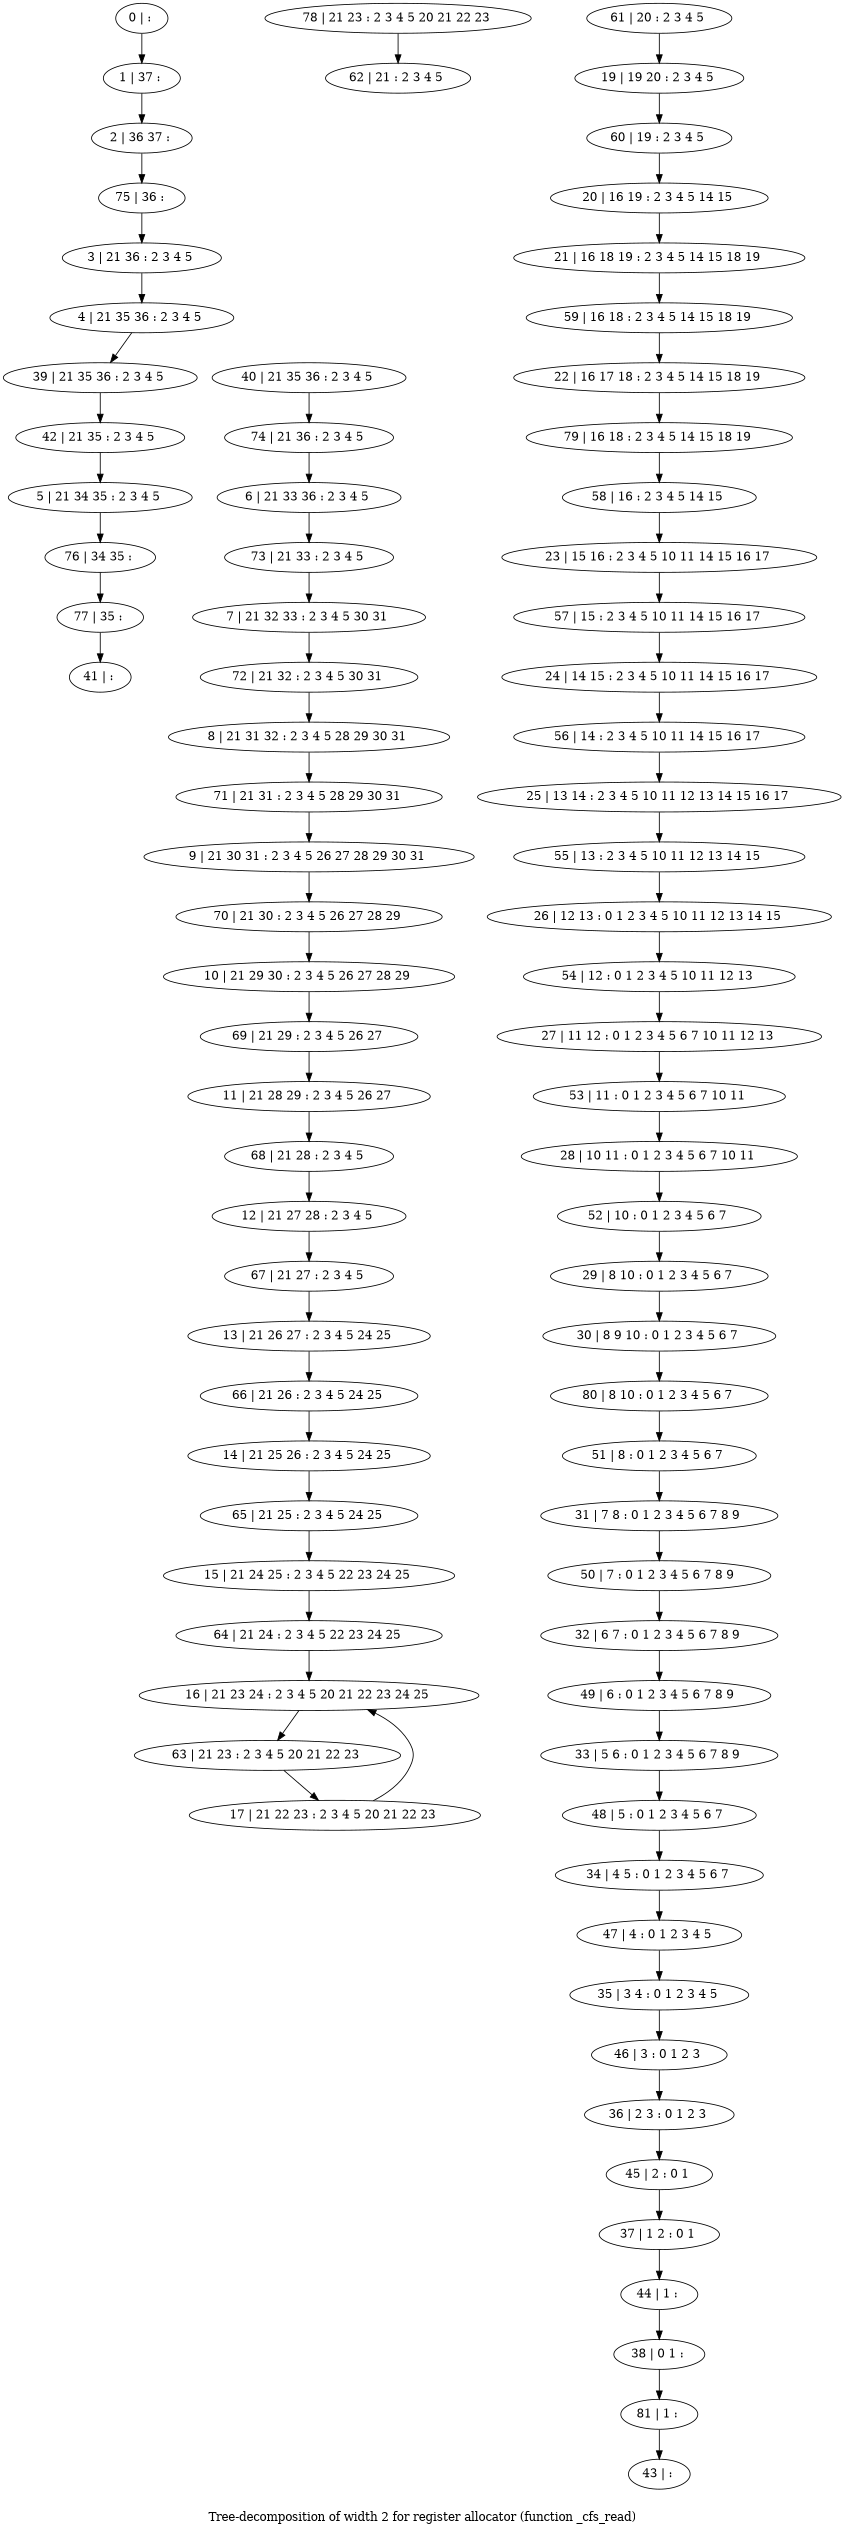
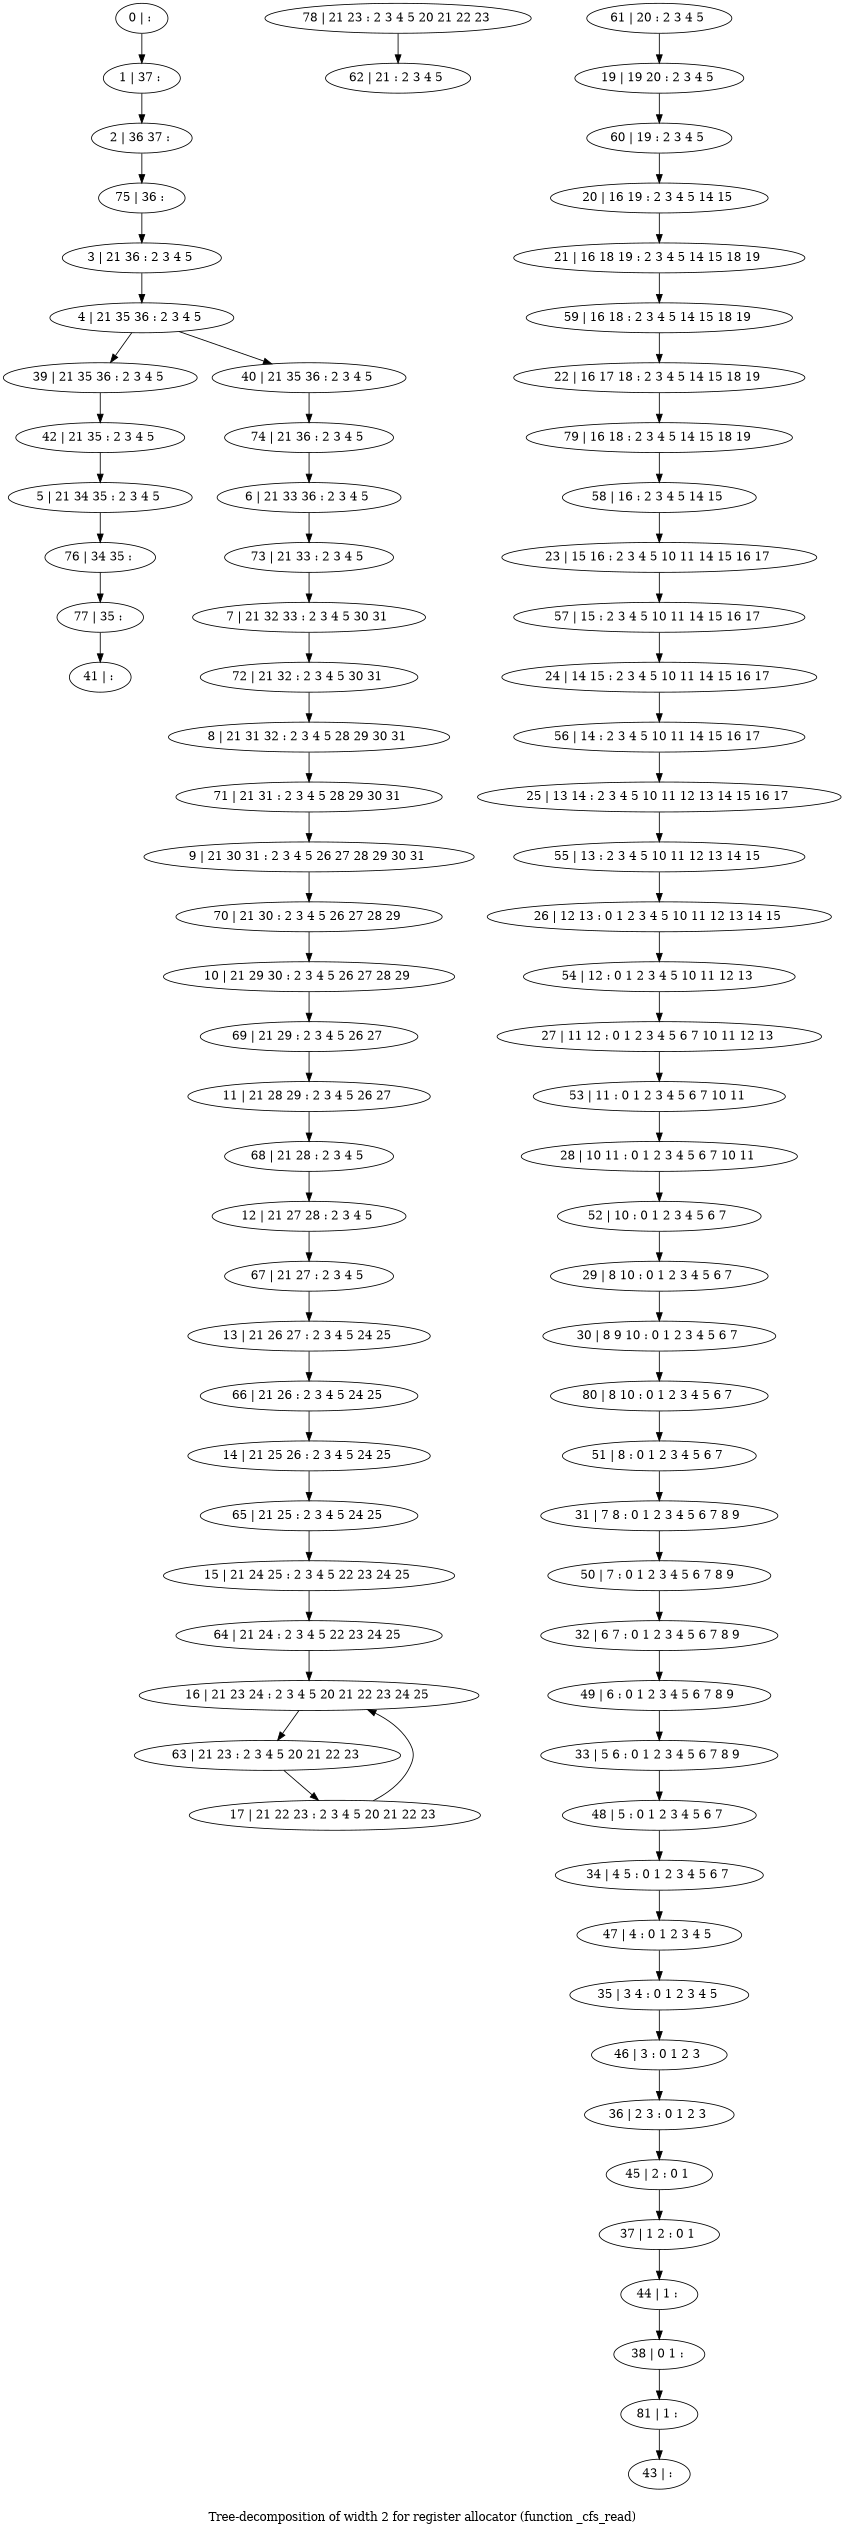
edge "4 | 21 35 36 : 2 3 4 5" -> "40 | 21 35 36 : 2 3 4 5": added
